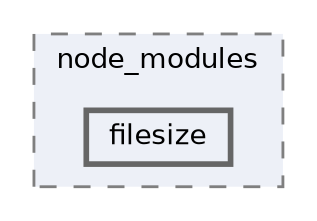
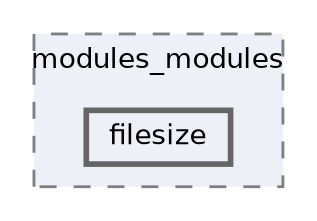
cluster "node_modules": label "node_modules" -> "modules_modules"
